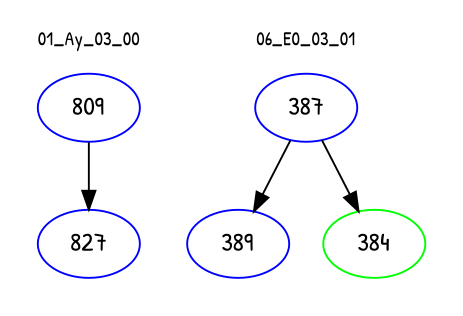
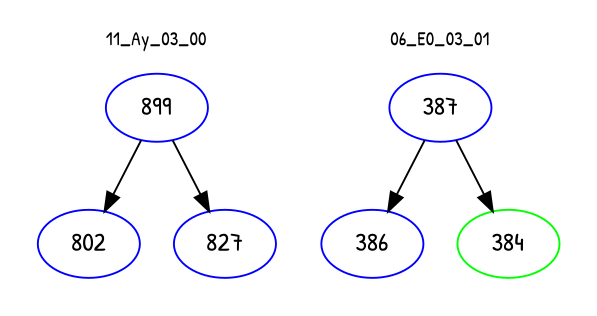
cluster "01_Ay_03_00": label "01_Ay_03_00" -> "11_Ay_03_00"
node "809": label "809" -> "899"
node "802": added
node "389": label "389" -> "386"
